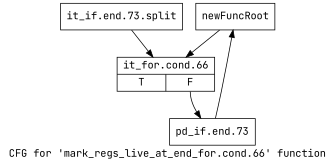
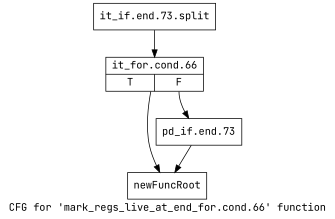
edge "newFuncRoot" -> "it_for.cond.66": reversed
